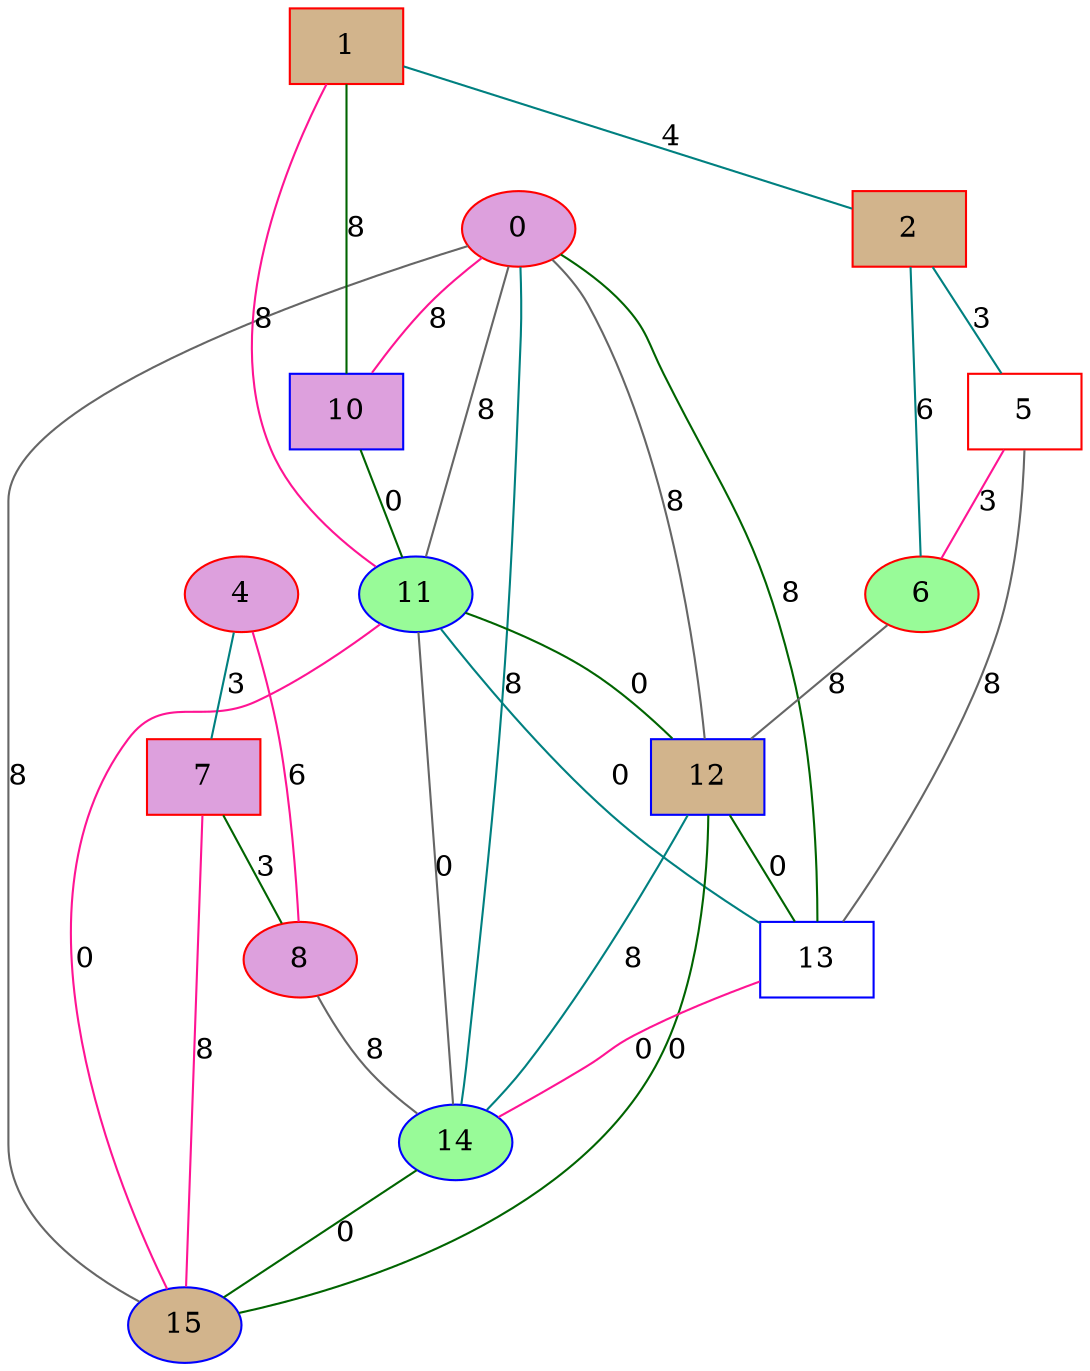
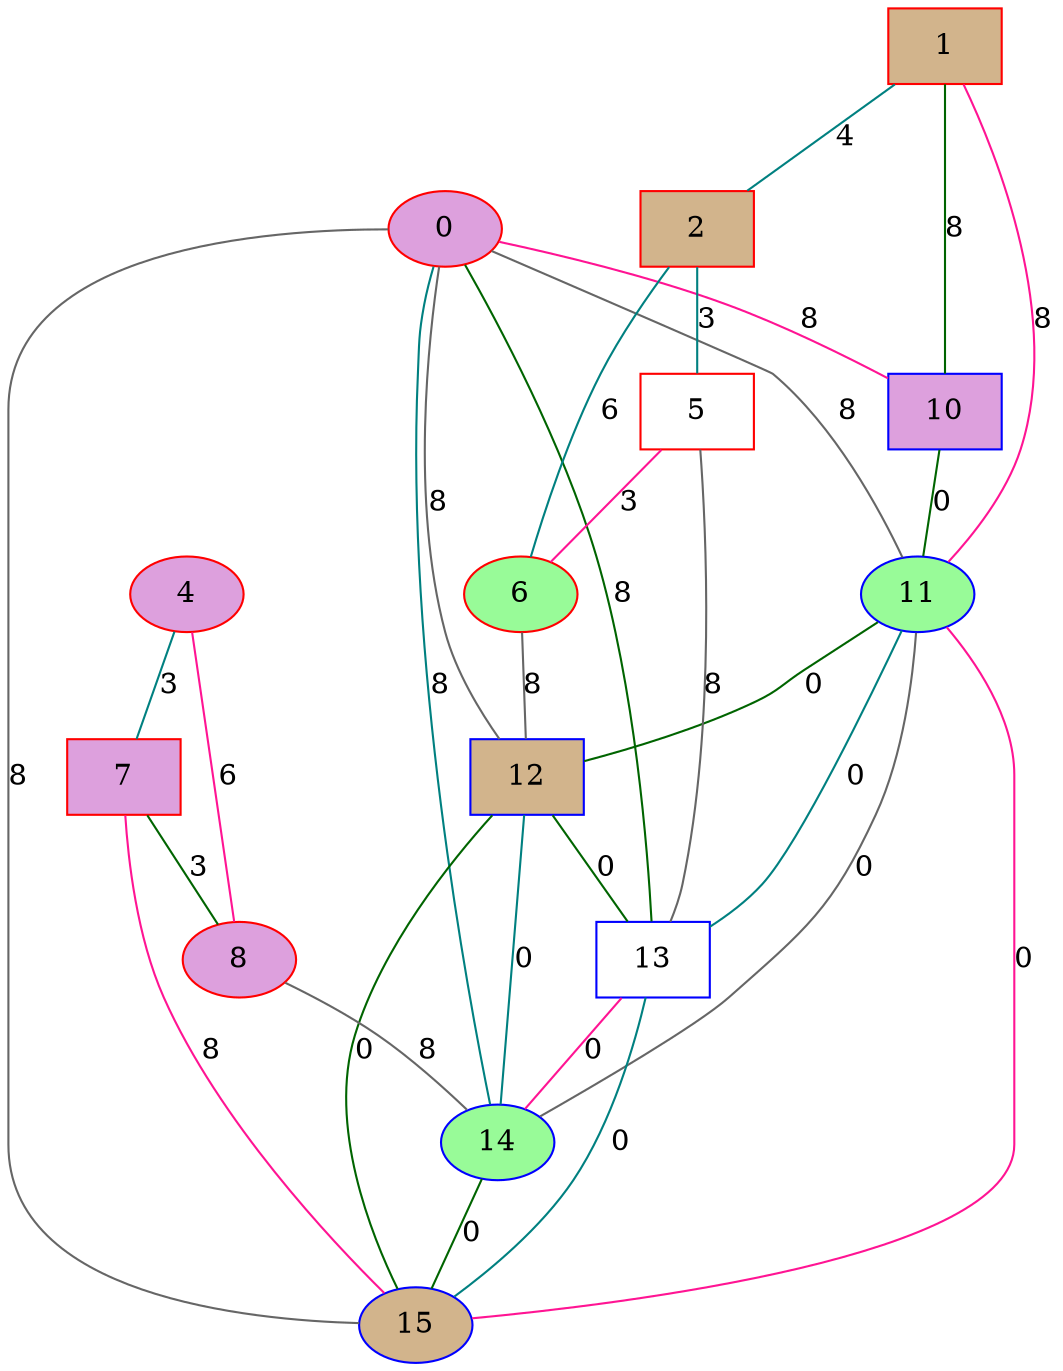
edge "12" -- "14": label "8" -> "0"
edge "13" -- "15": added, label "0"
